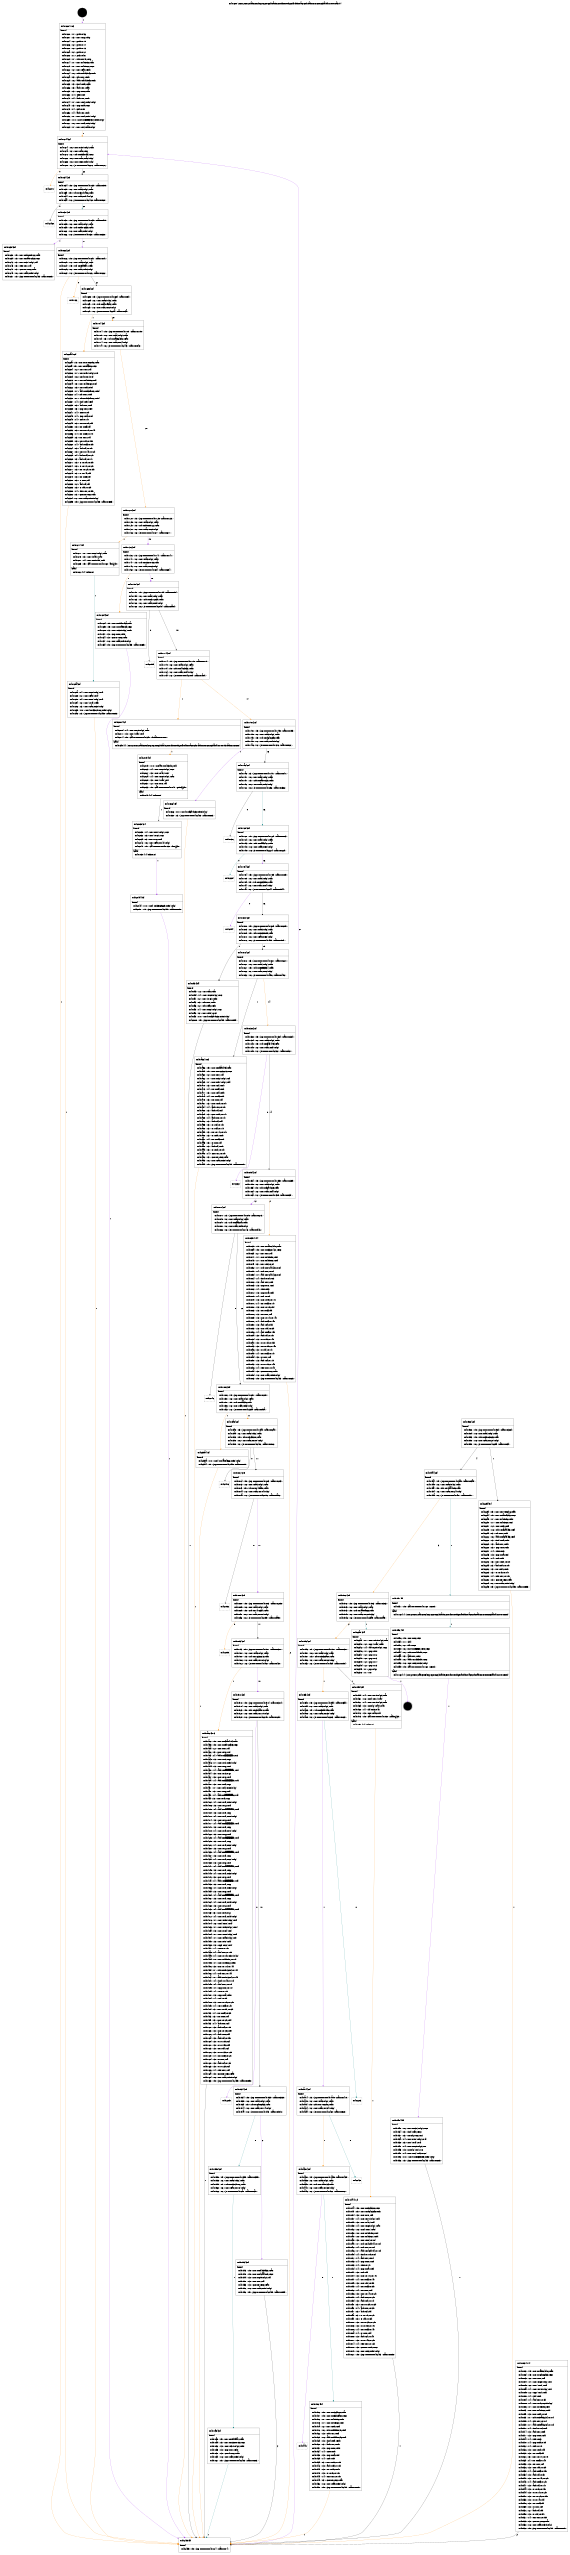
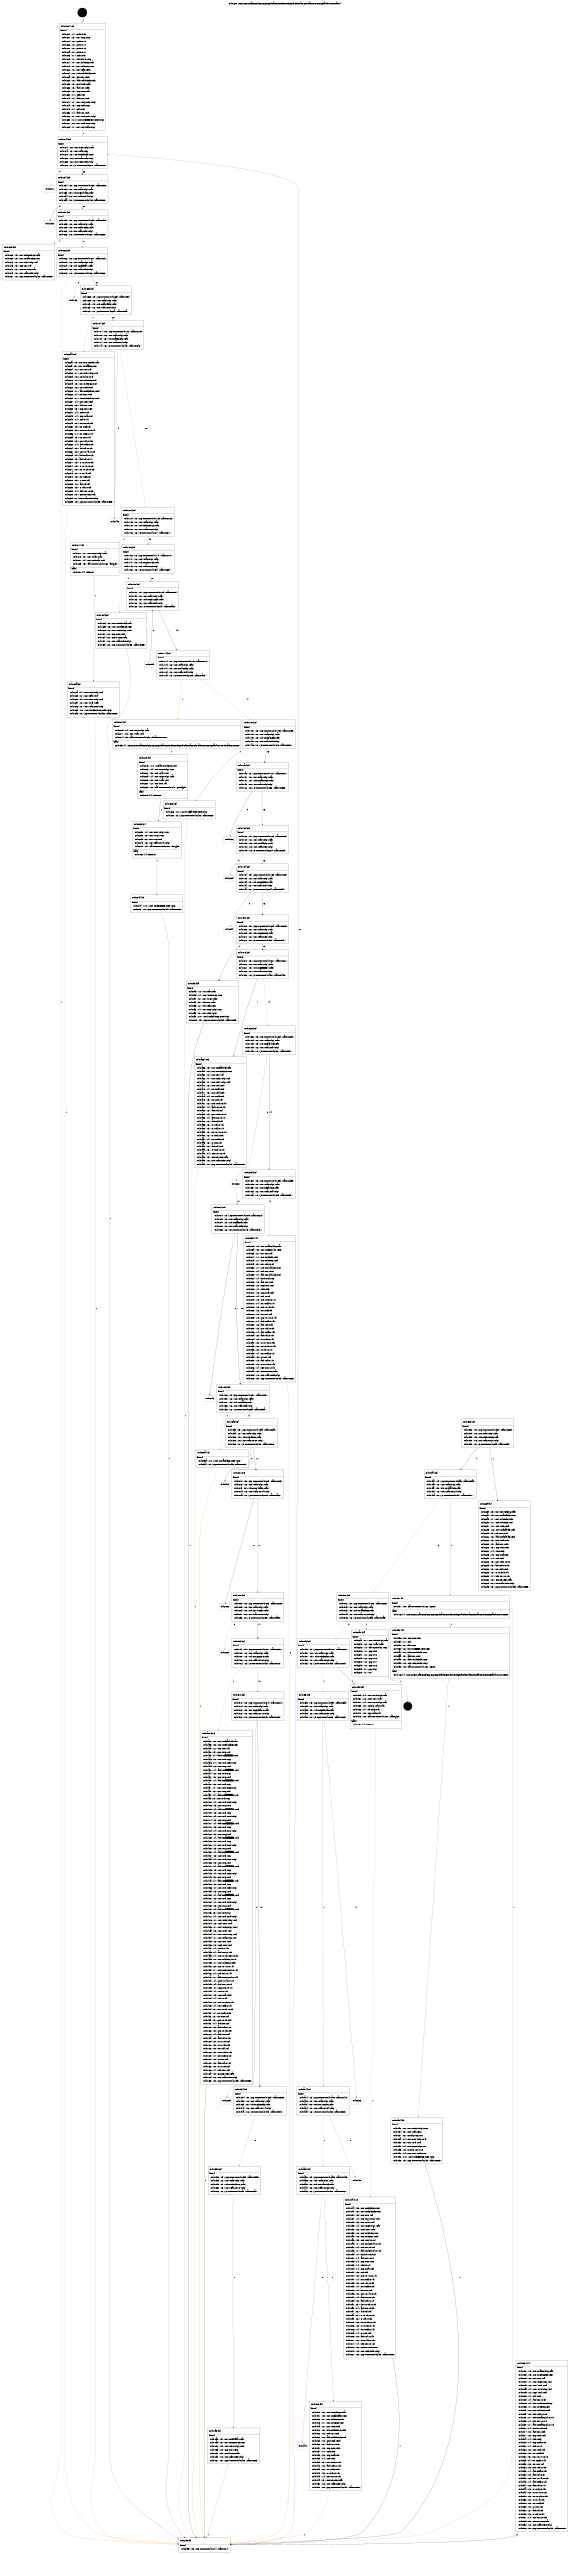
node "0x402443": added
edge "0x401758 [28]" -> "0x4020bd": reversed
edge "0x401854 [28]" -> "0x401870 [28]": now "0x4023c1" -> "0x401870 [28]"
node "0x401f73 [30]": removed
